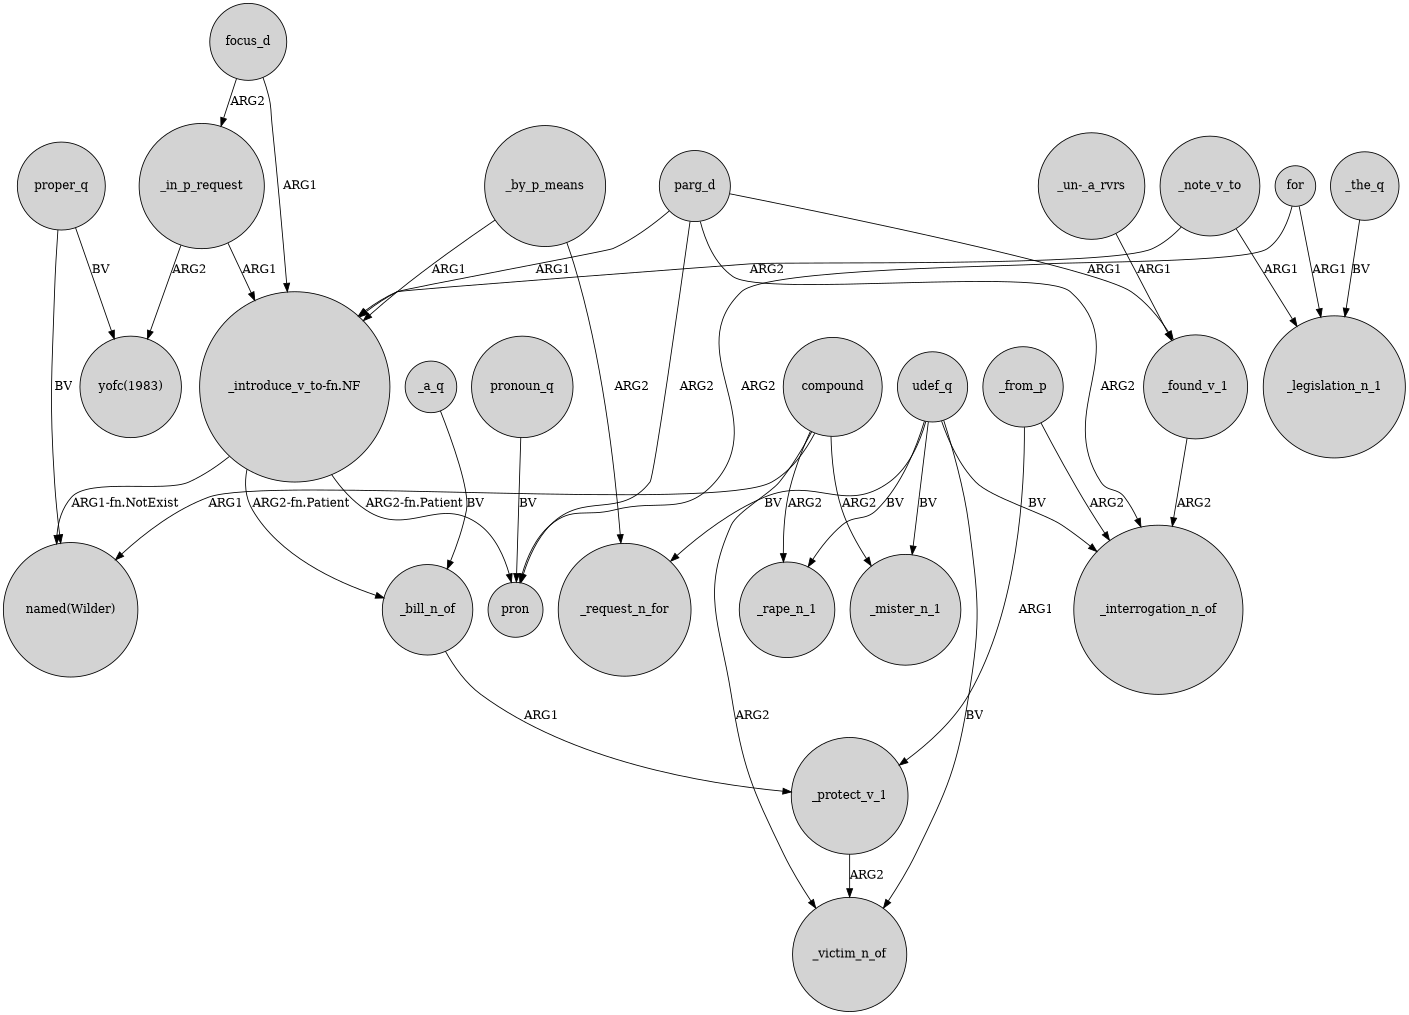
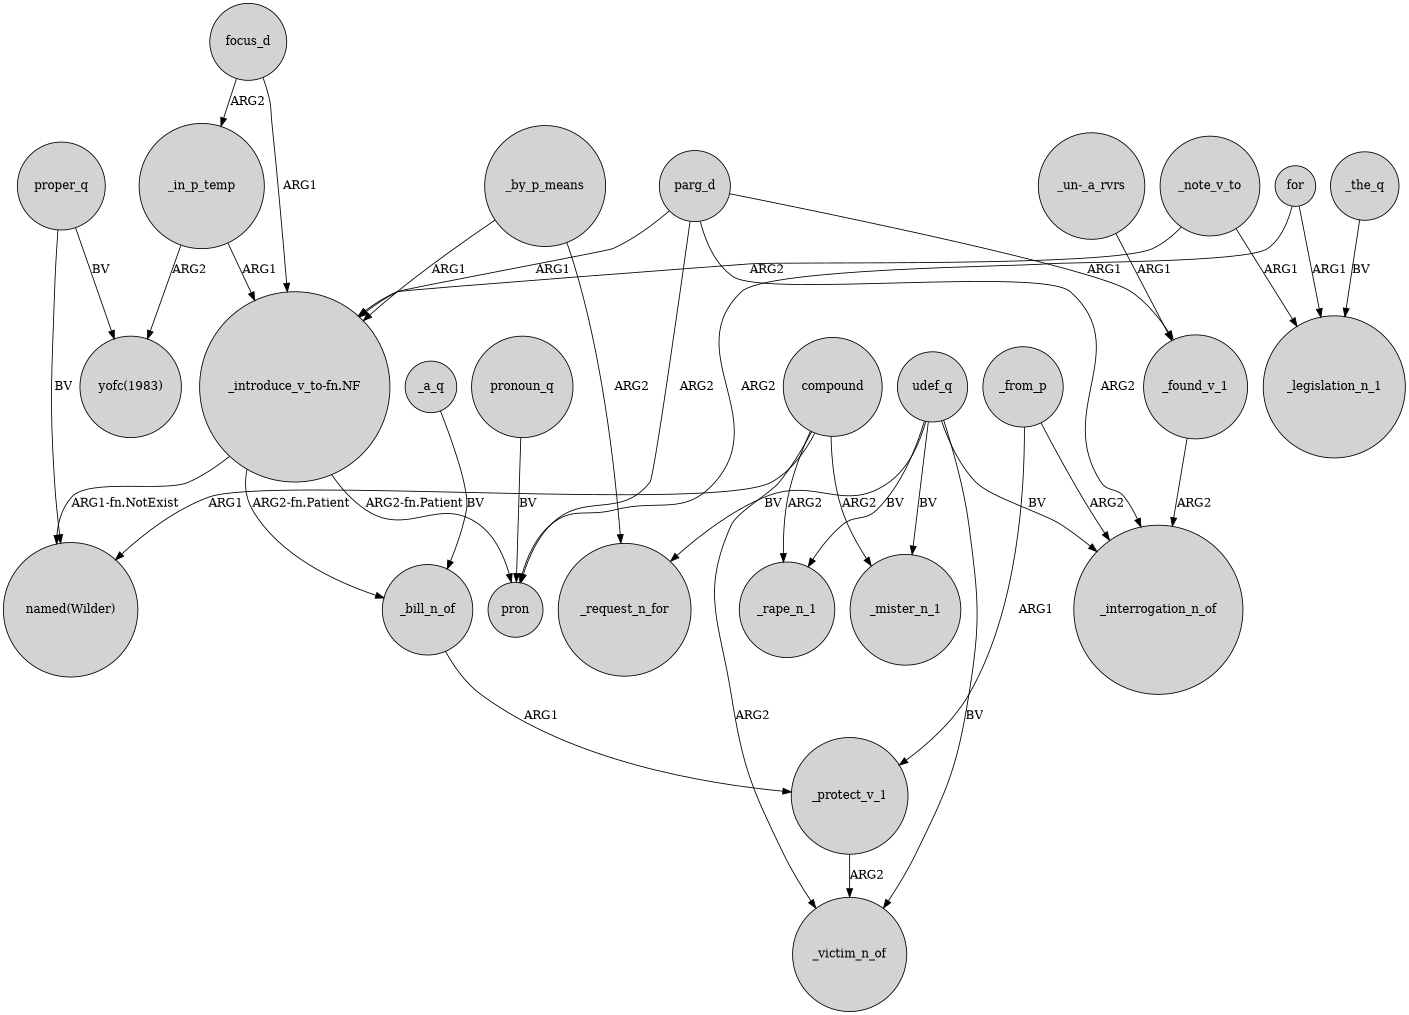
node "_in_p_request": label "_in_p_request" -> "_in_p_temp"
